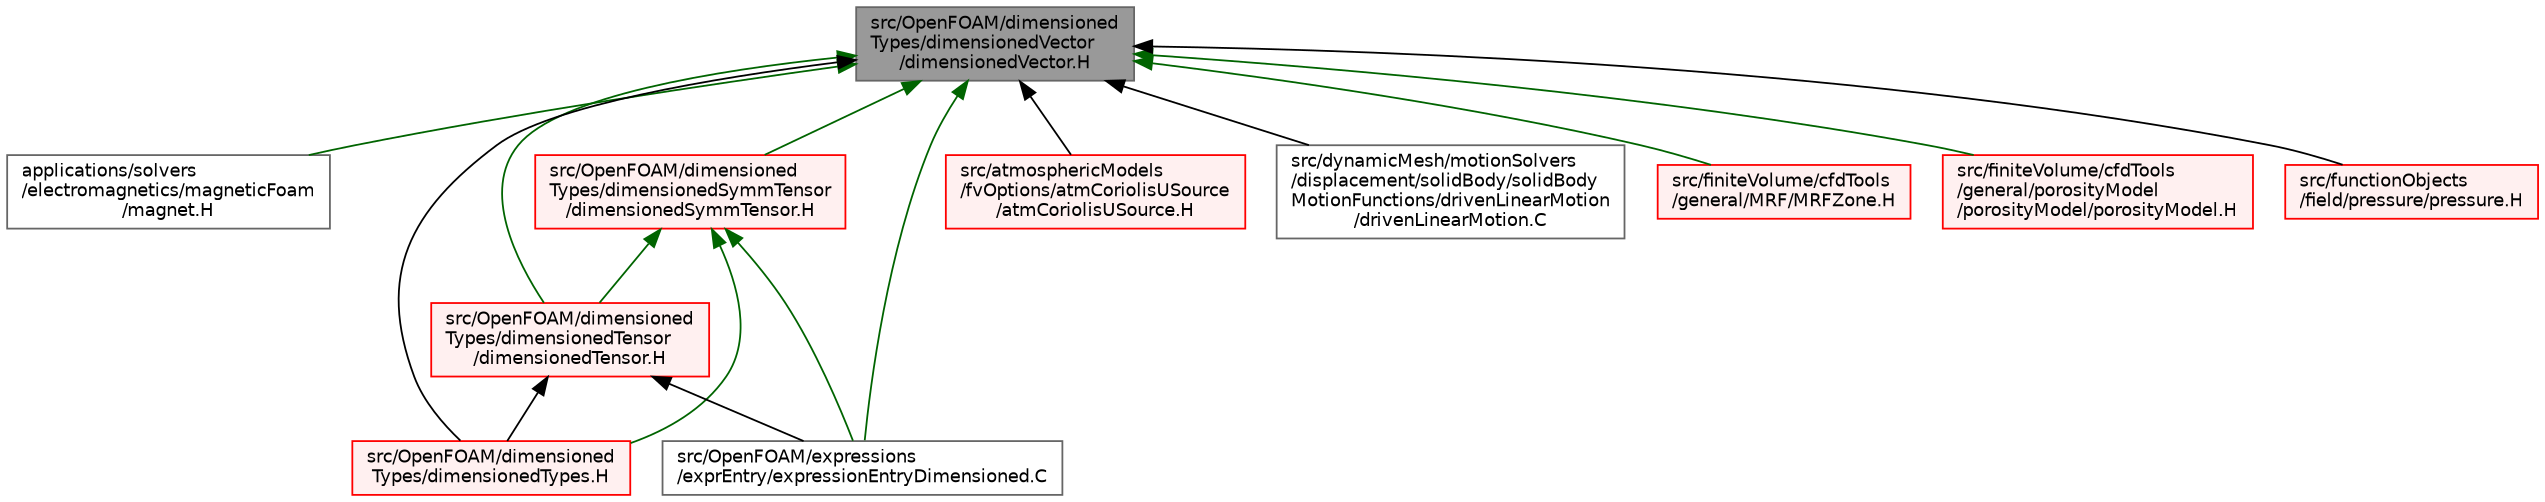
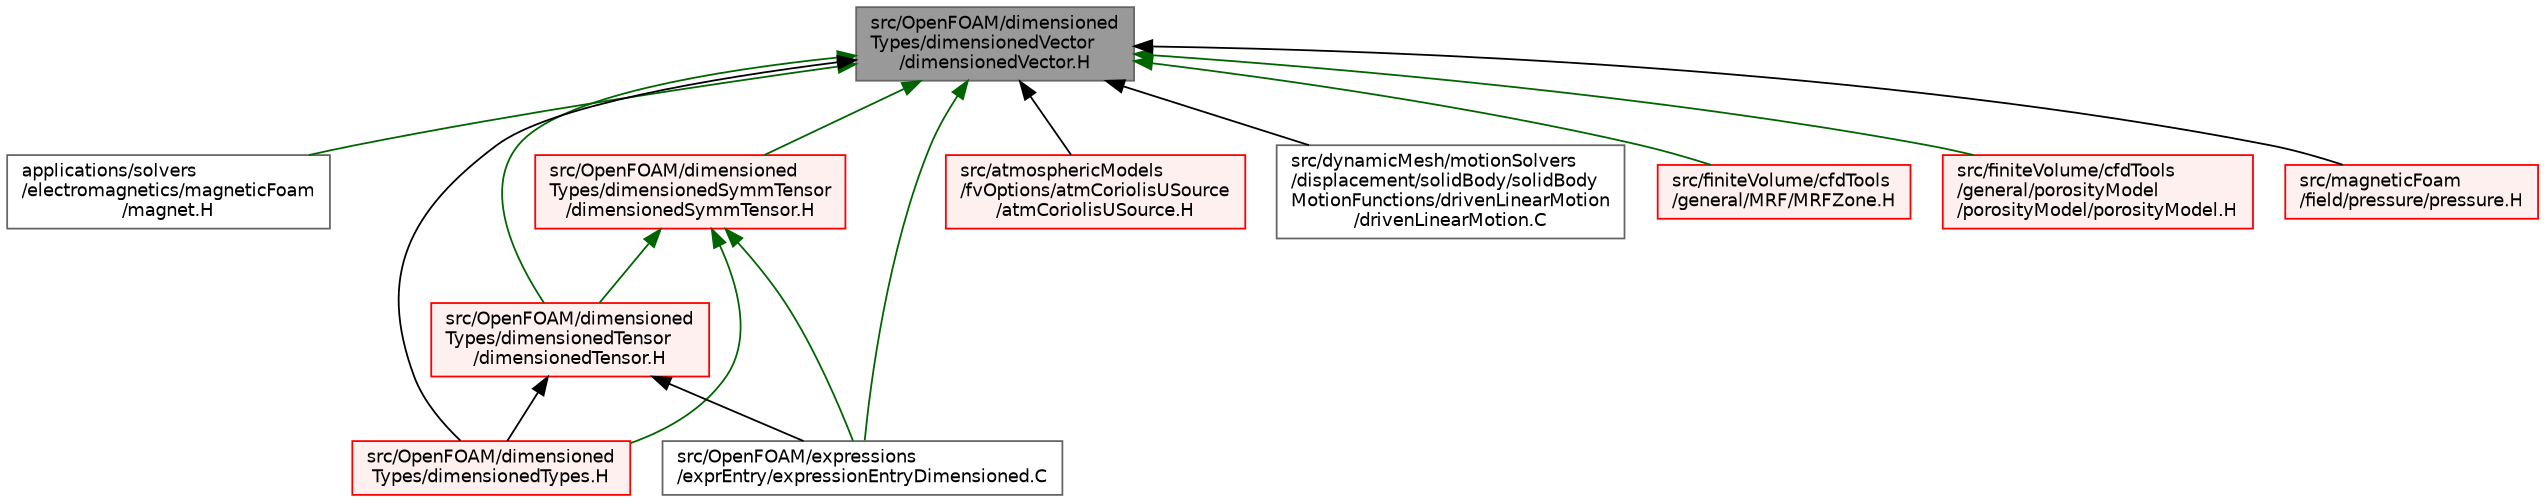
node "src/functionObjects /field/pressure/pressure.H": label "src/functionObjects /field/pressure/pressure.H" -> "src/magneticFoam /field/pressure/pressure.H"
